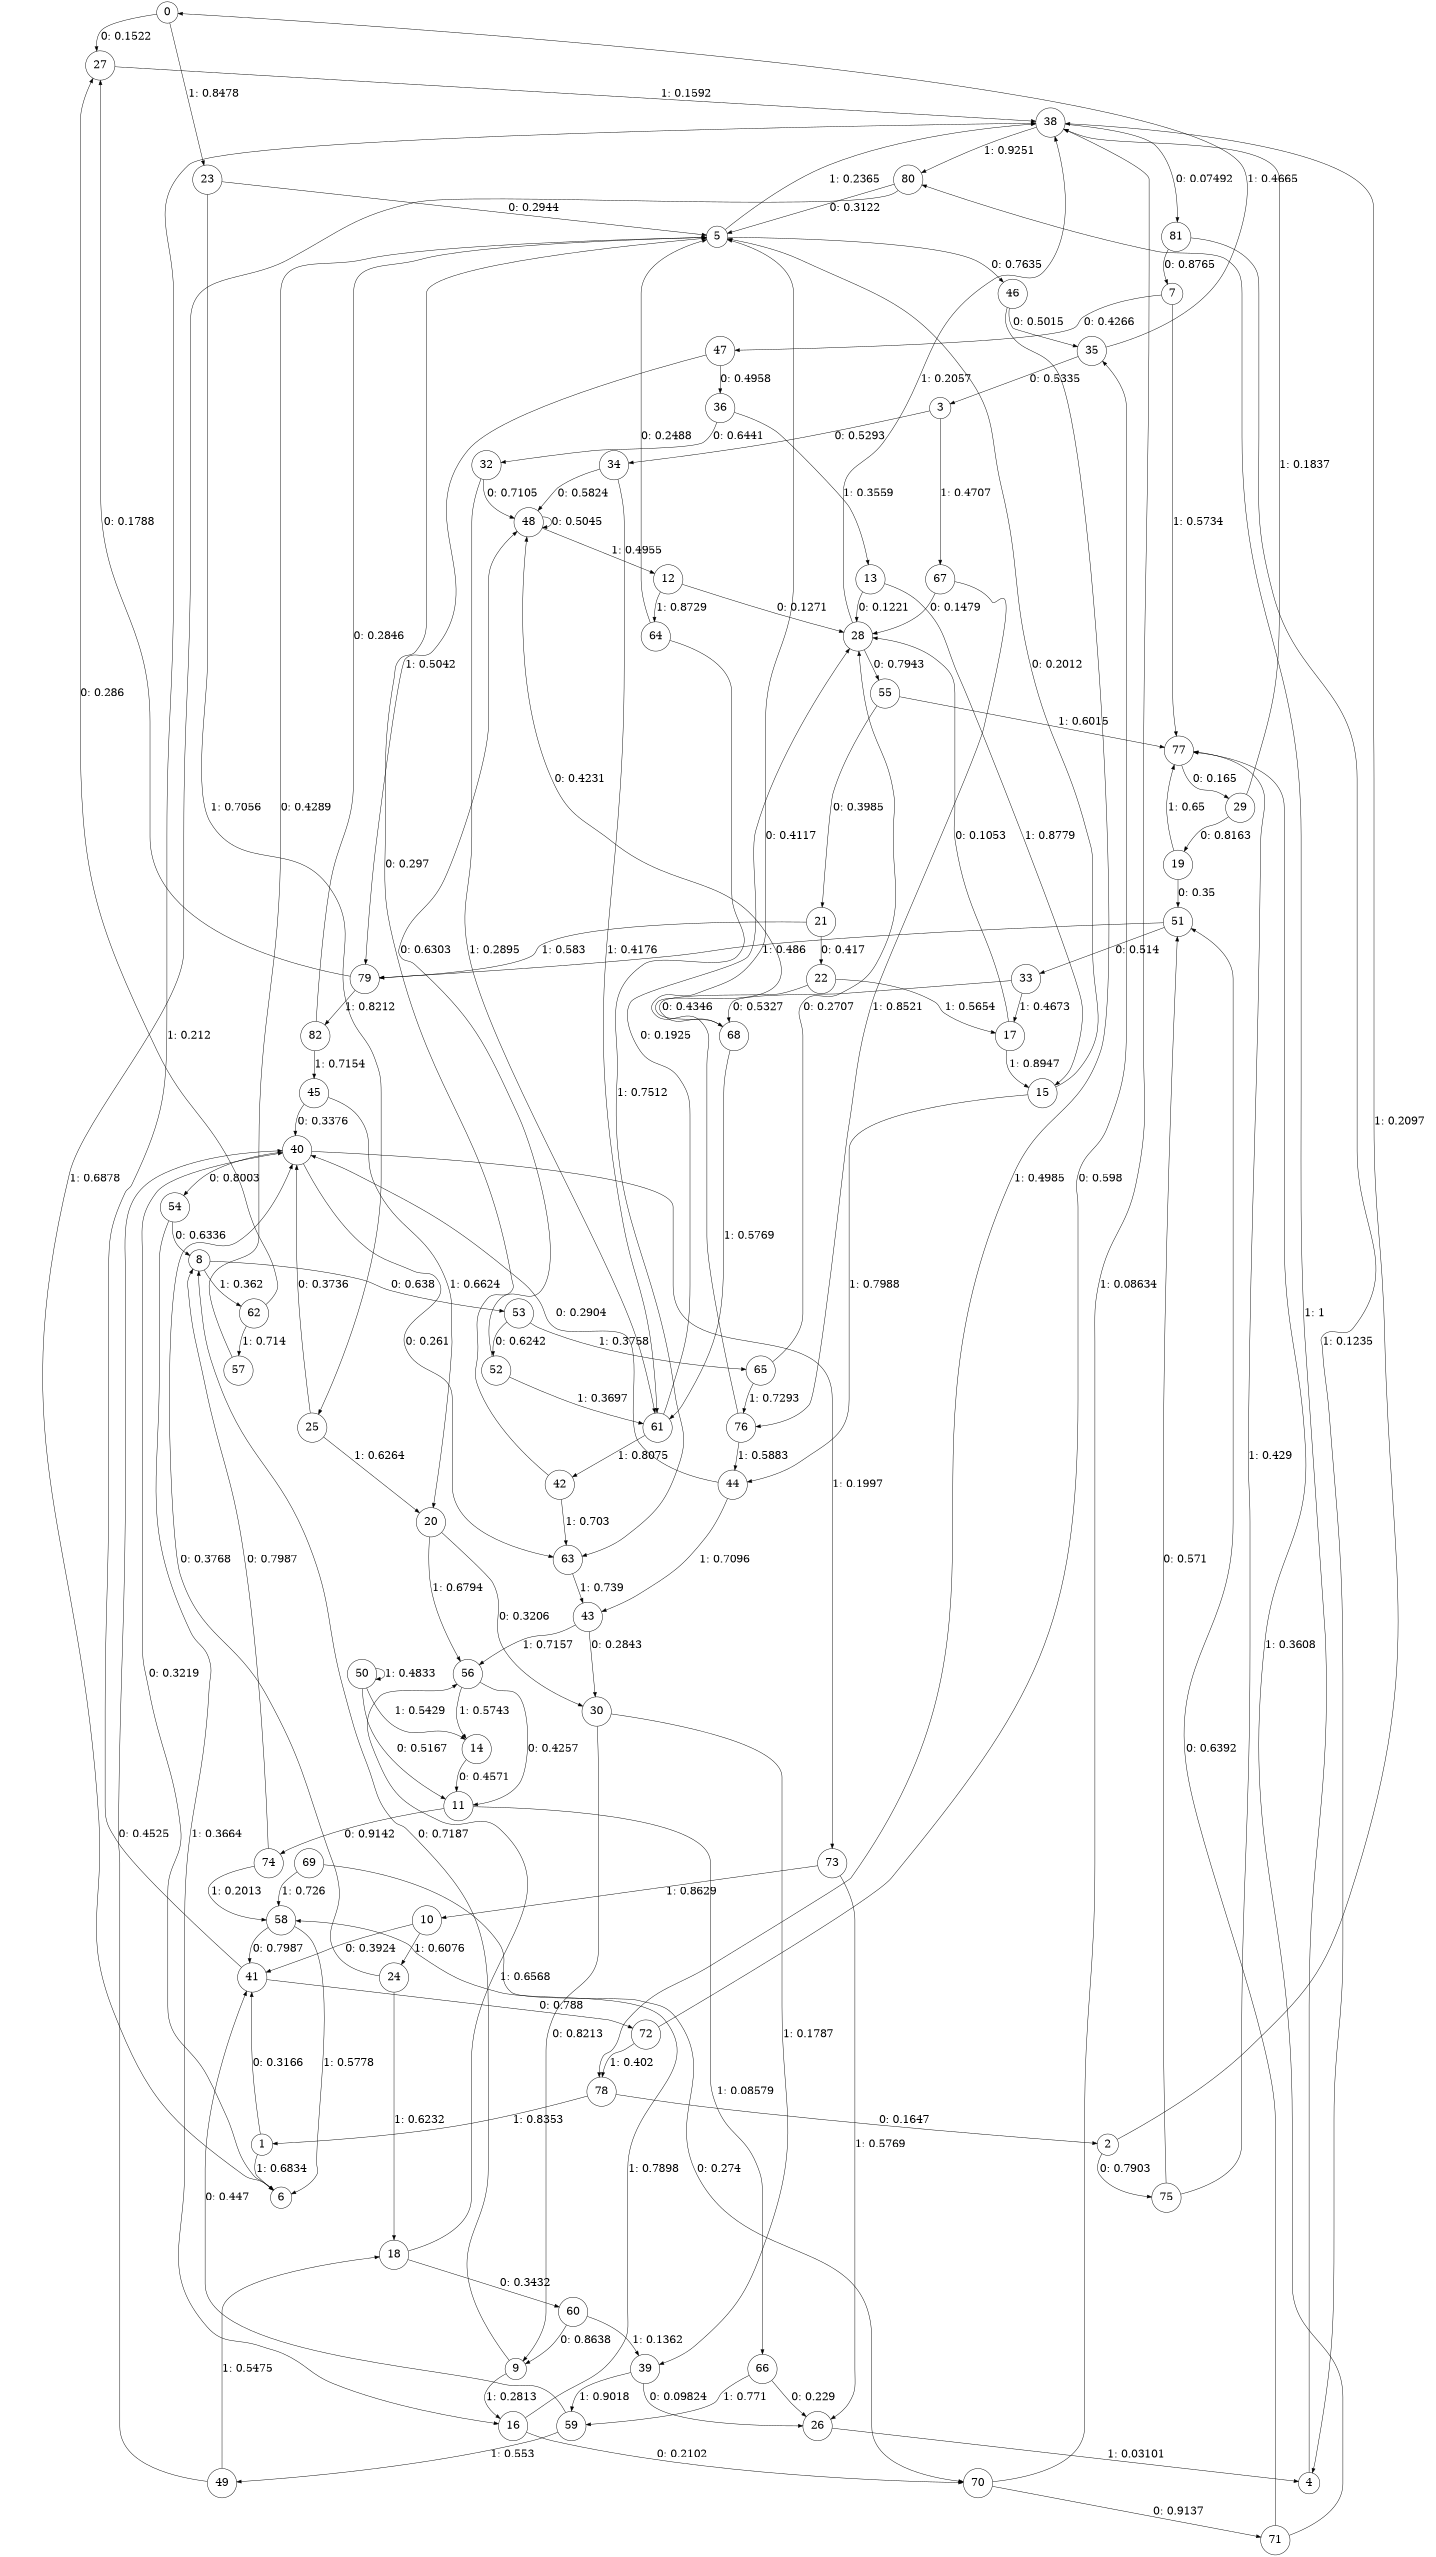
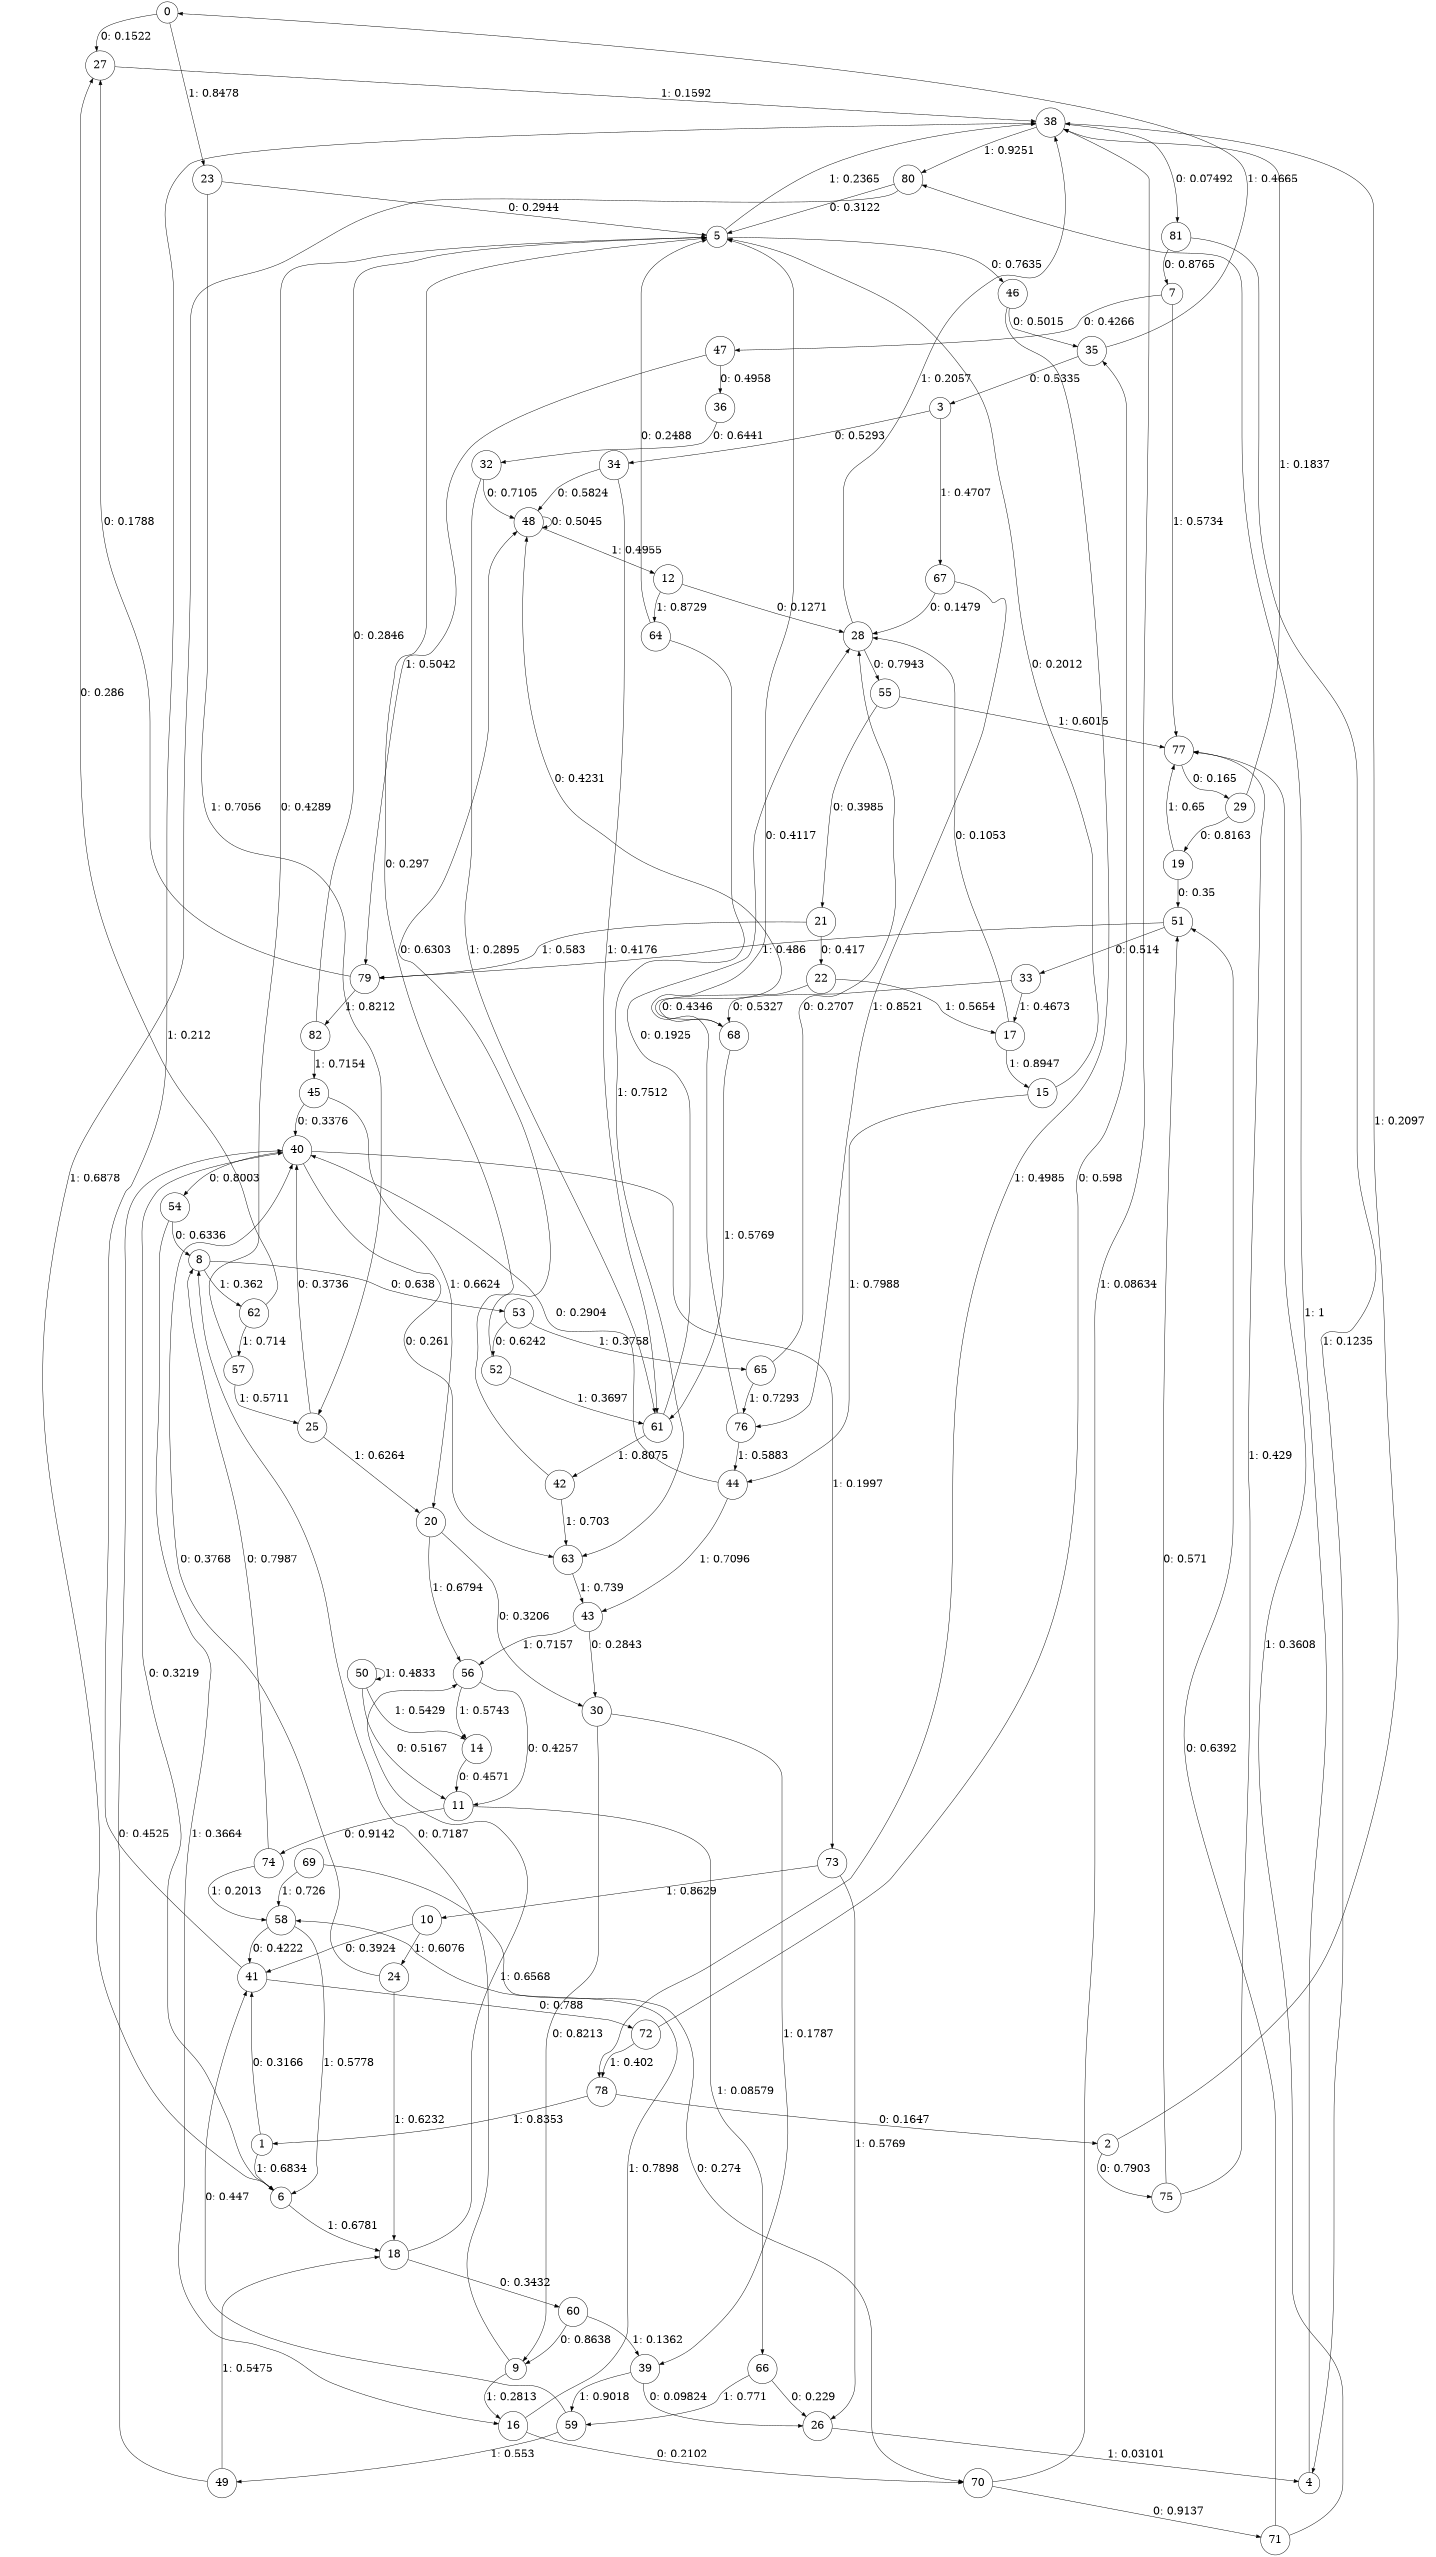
node "13": removed
edge "57" -> "25": added, label "1: 0.5711"
edge "58" -> "41": label "0: 0.7987   " -> "0: 0.4222   "
edge "6" -> "18": added, label "1: 0.6781"
